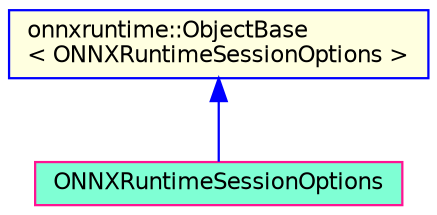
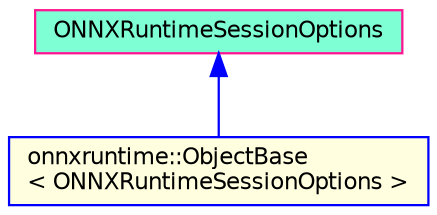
edge "ONNXRuntimeSessionOptions" -> "onnxruntime::ObjectBase < ONNXRuntimeSessionOptions >": reversed
